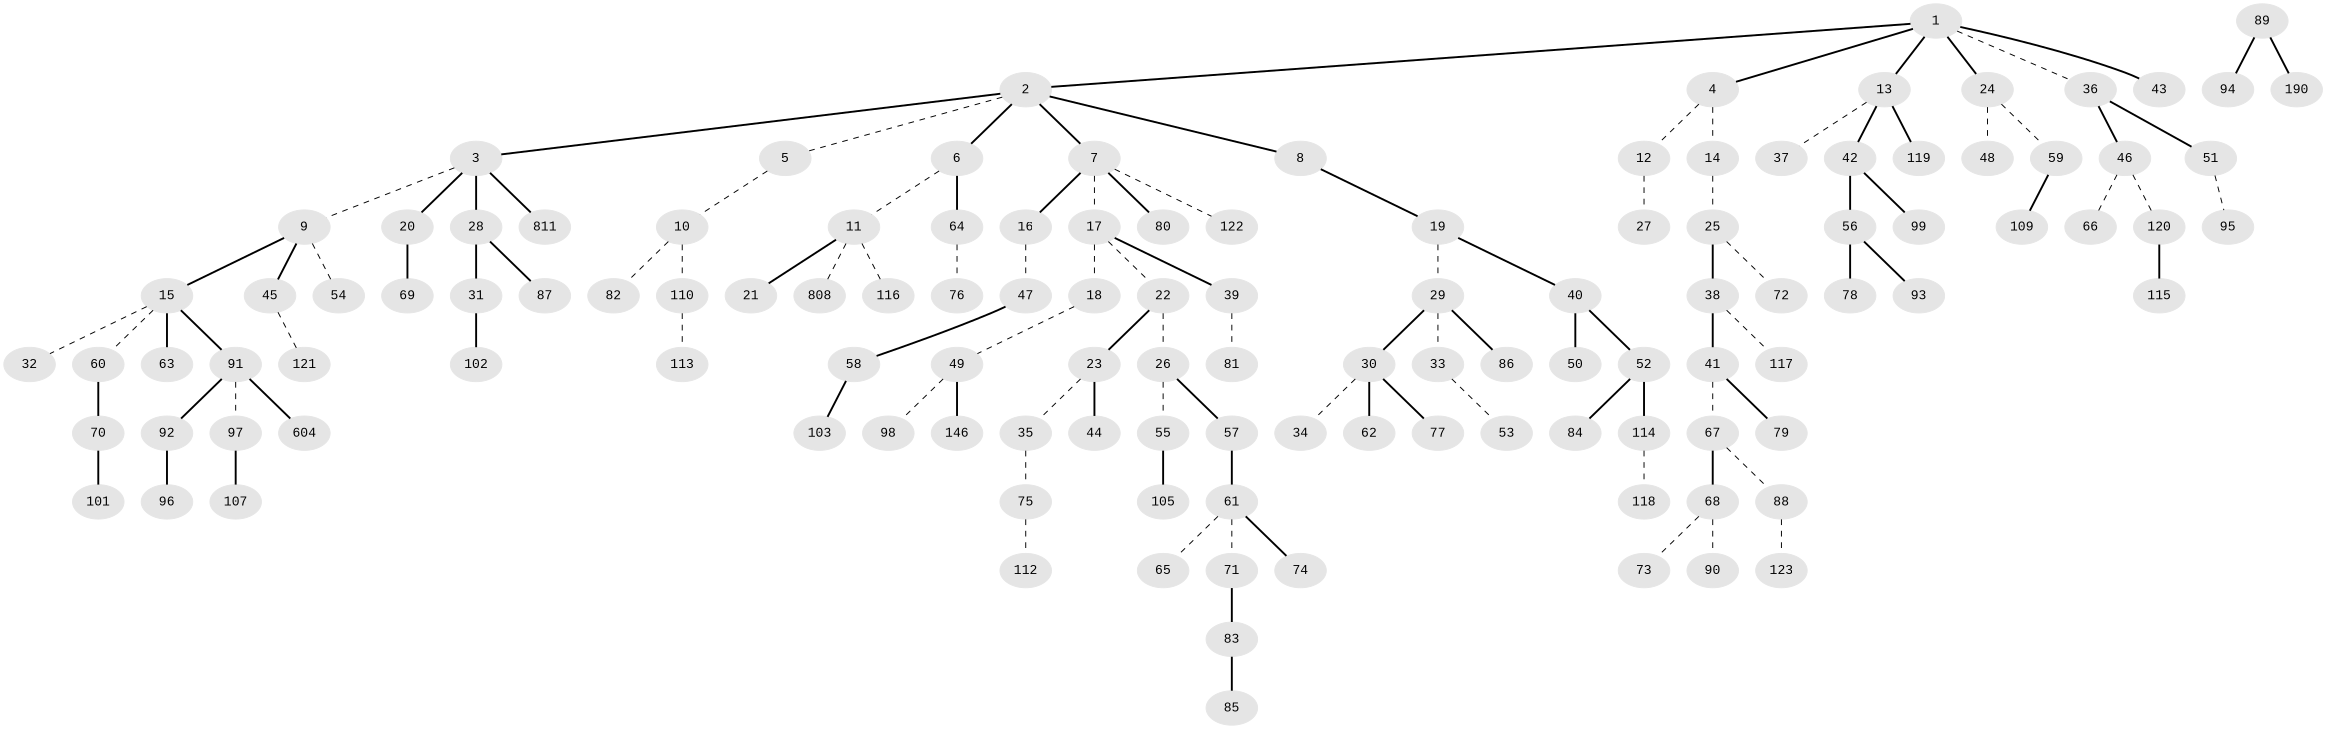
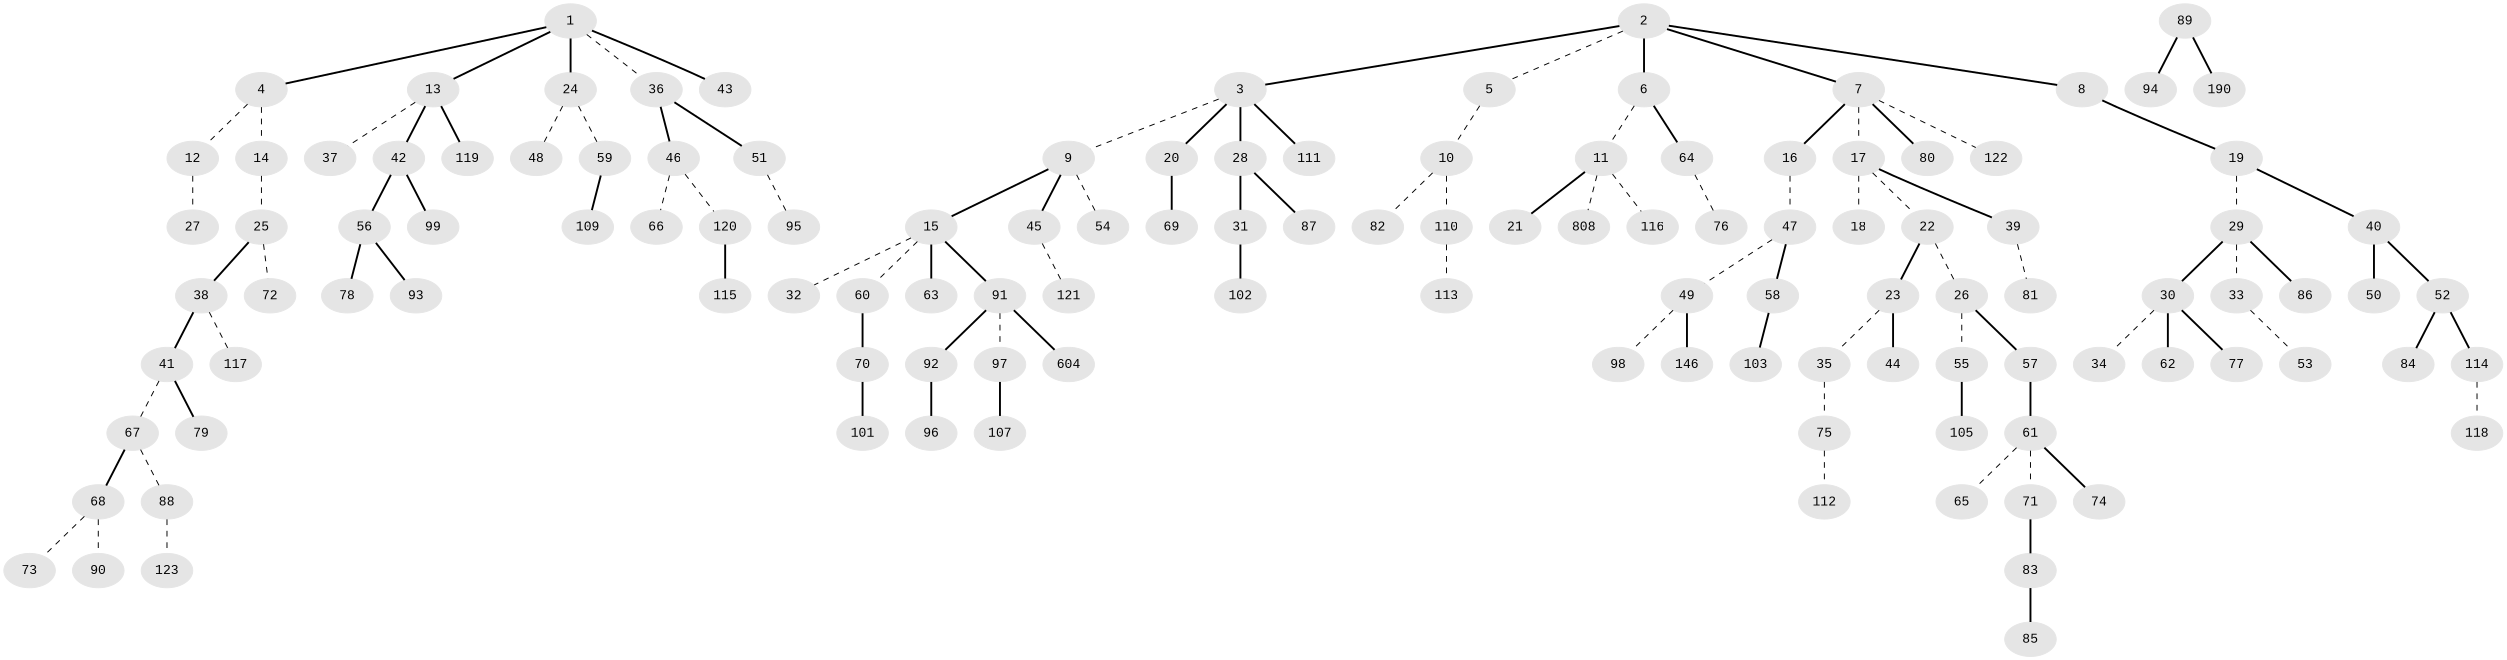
edge "1" -- "2": removed
node "811": label "811" -> "111"
edge "18" -- "49": now "47" -- "49"
